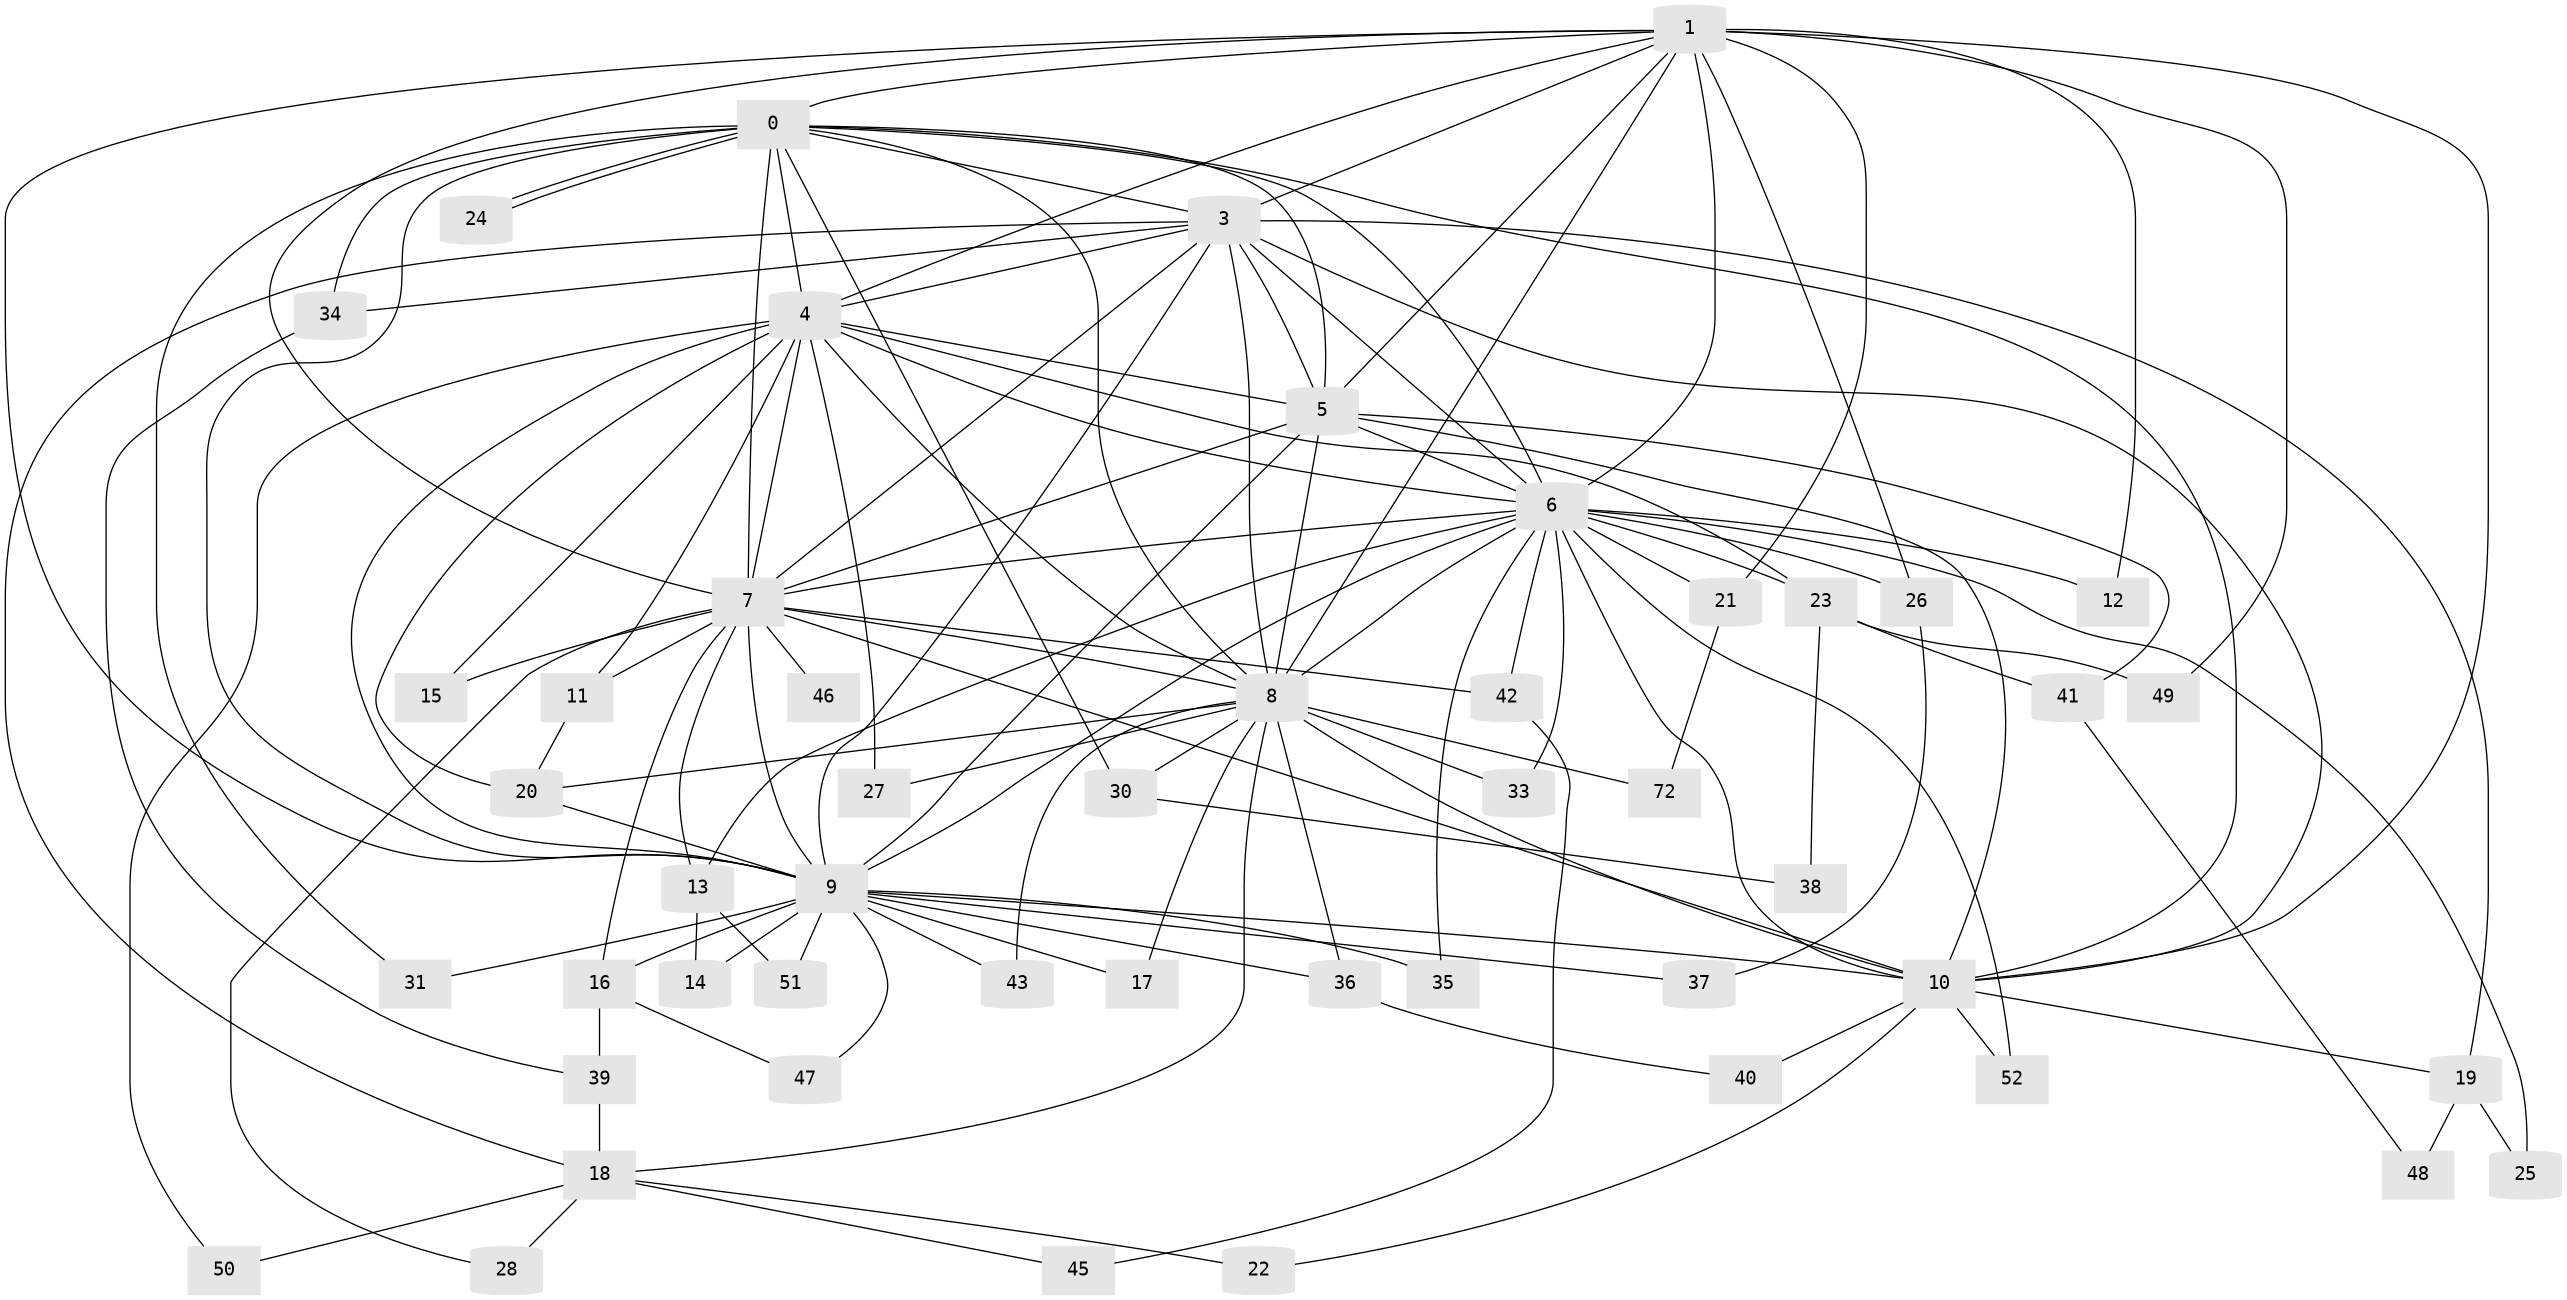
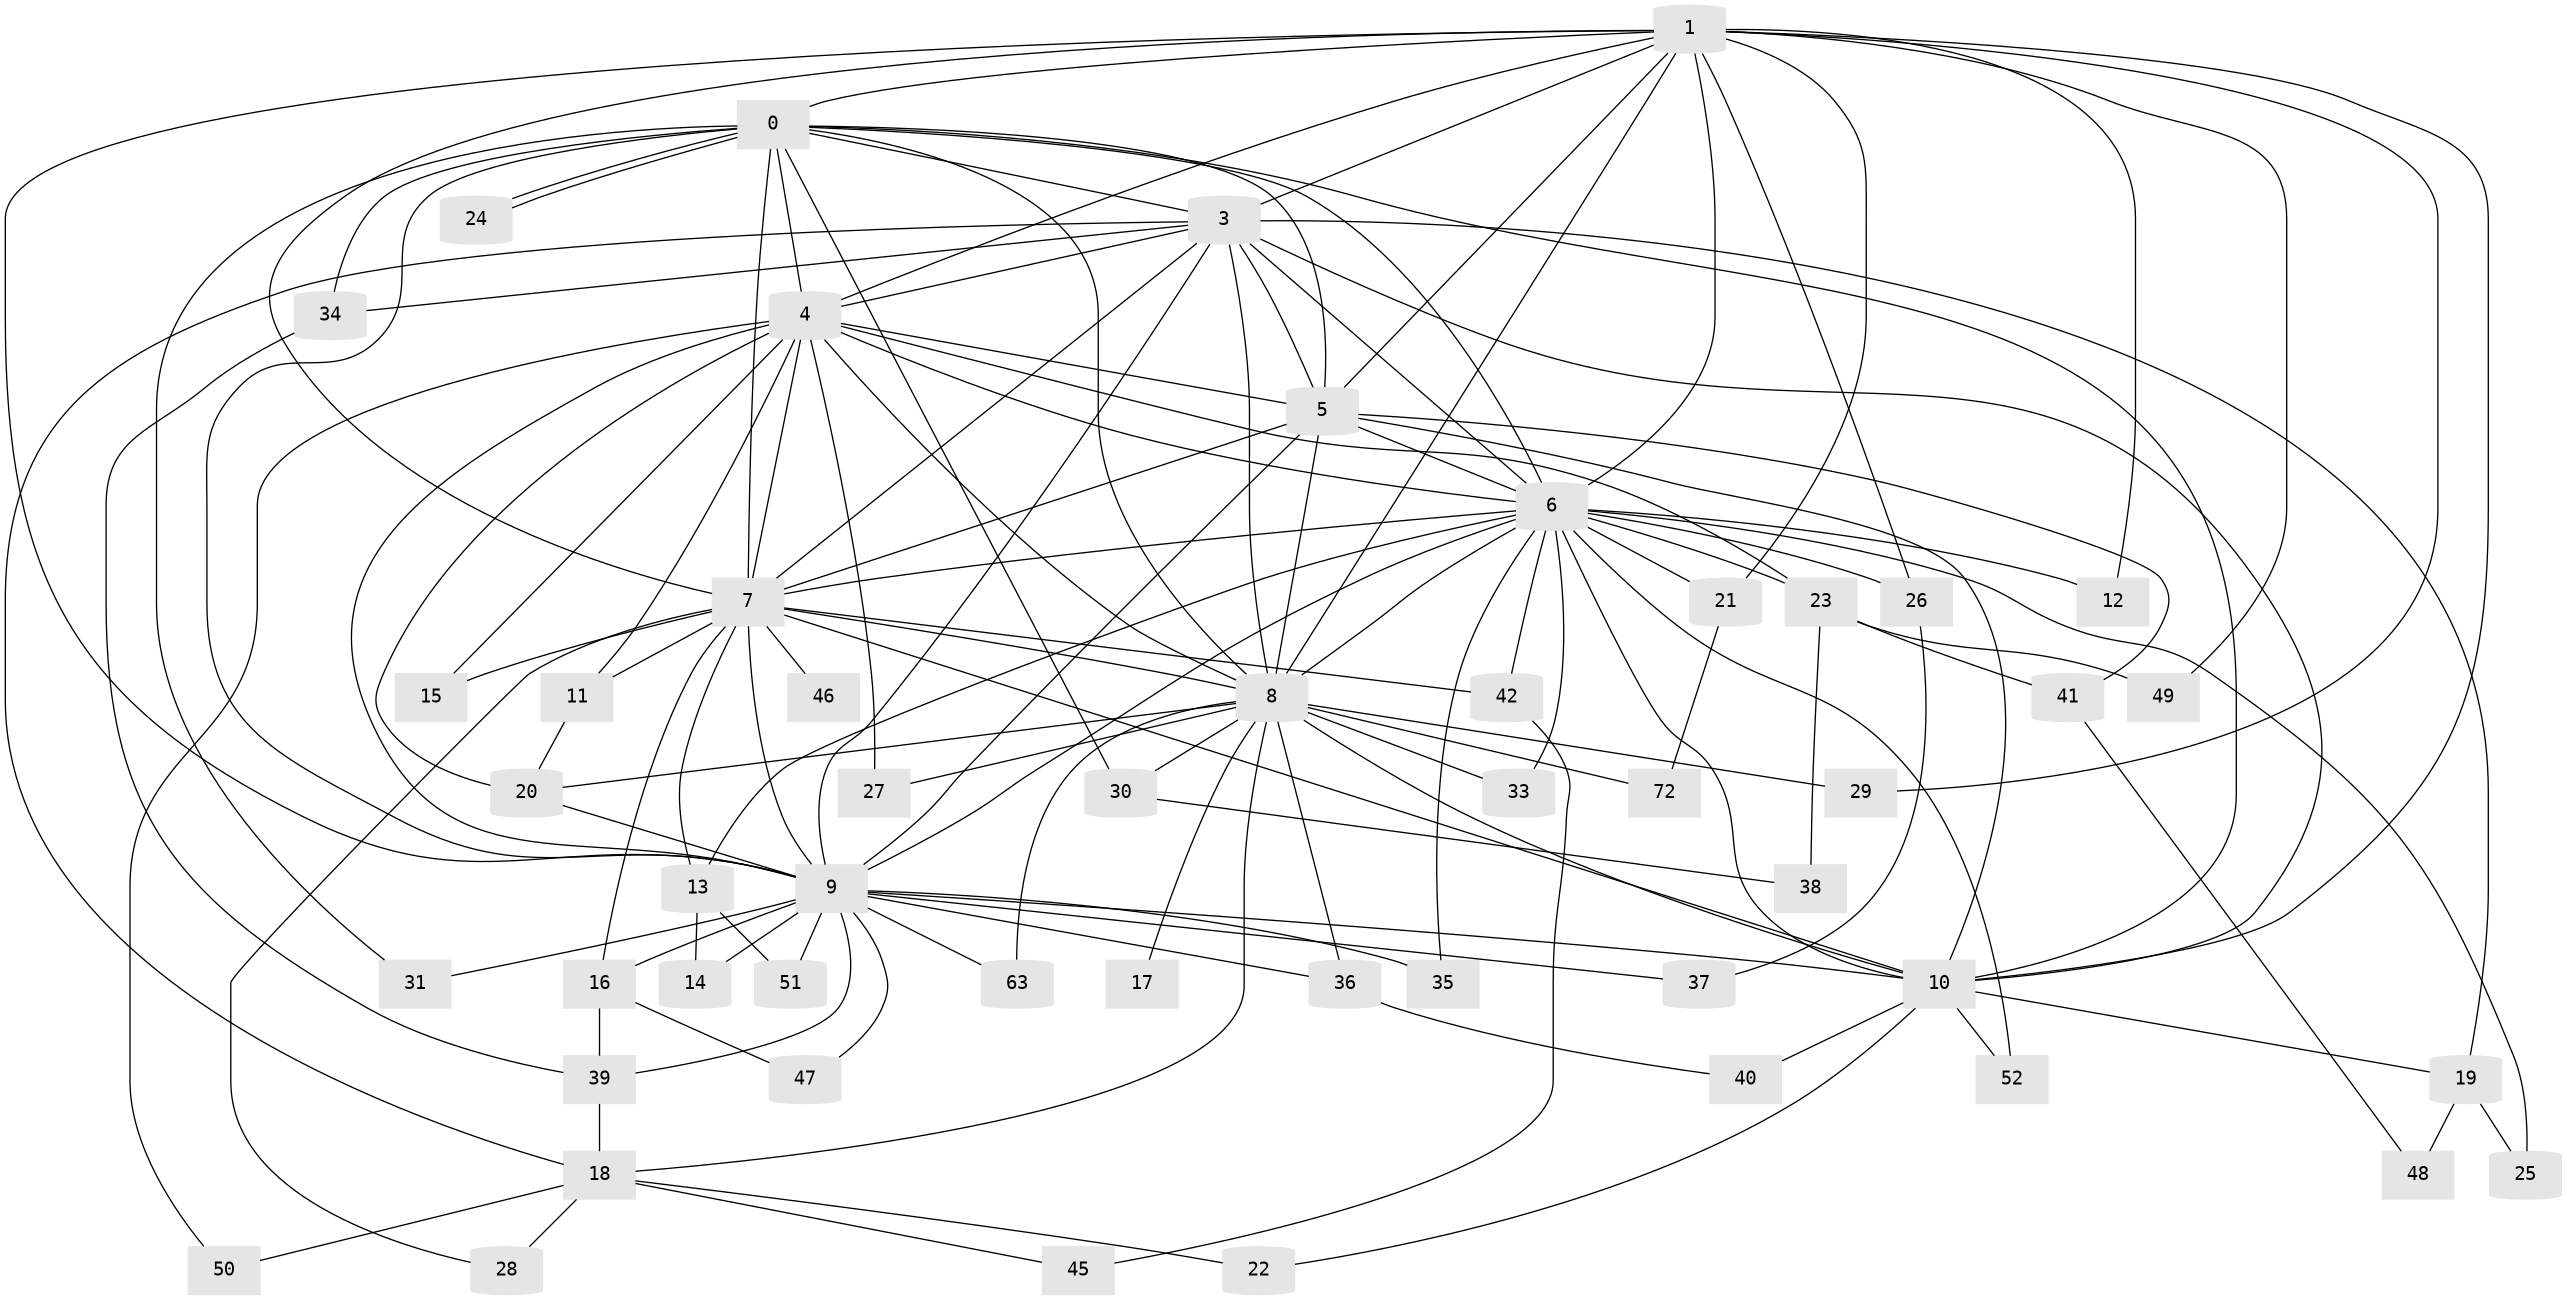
node "29": added
edge "9" -- "17": now "9" -- "39"
node "43": label "43" -> "63"
